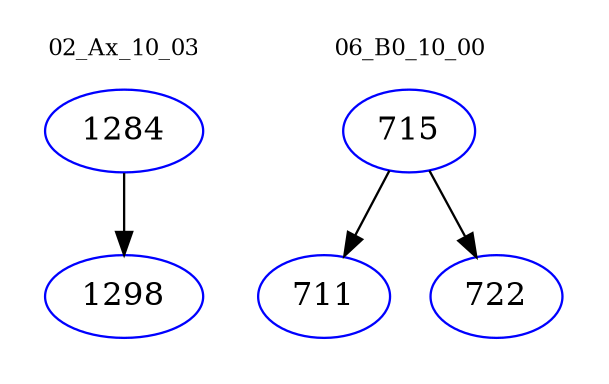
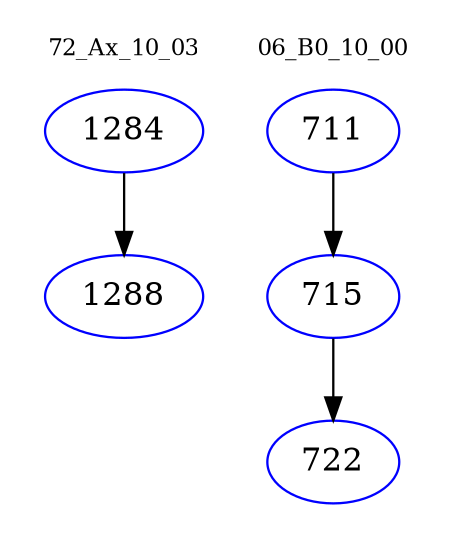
cluster "02_Ax_10_03": label "02_Ax_10_03" -> "72_Ax_10_03"
edge "715" -> "711": reversed
node "1298": label "1298" -> "1288"
